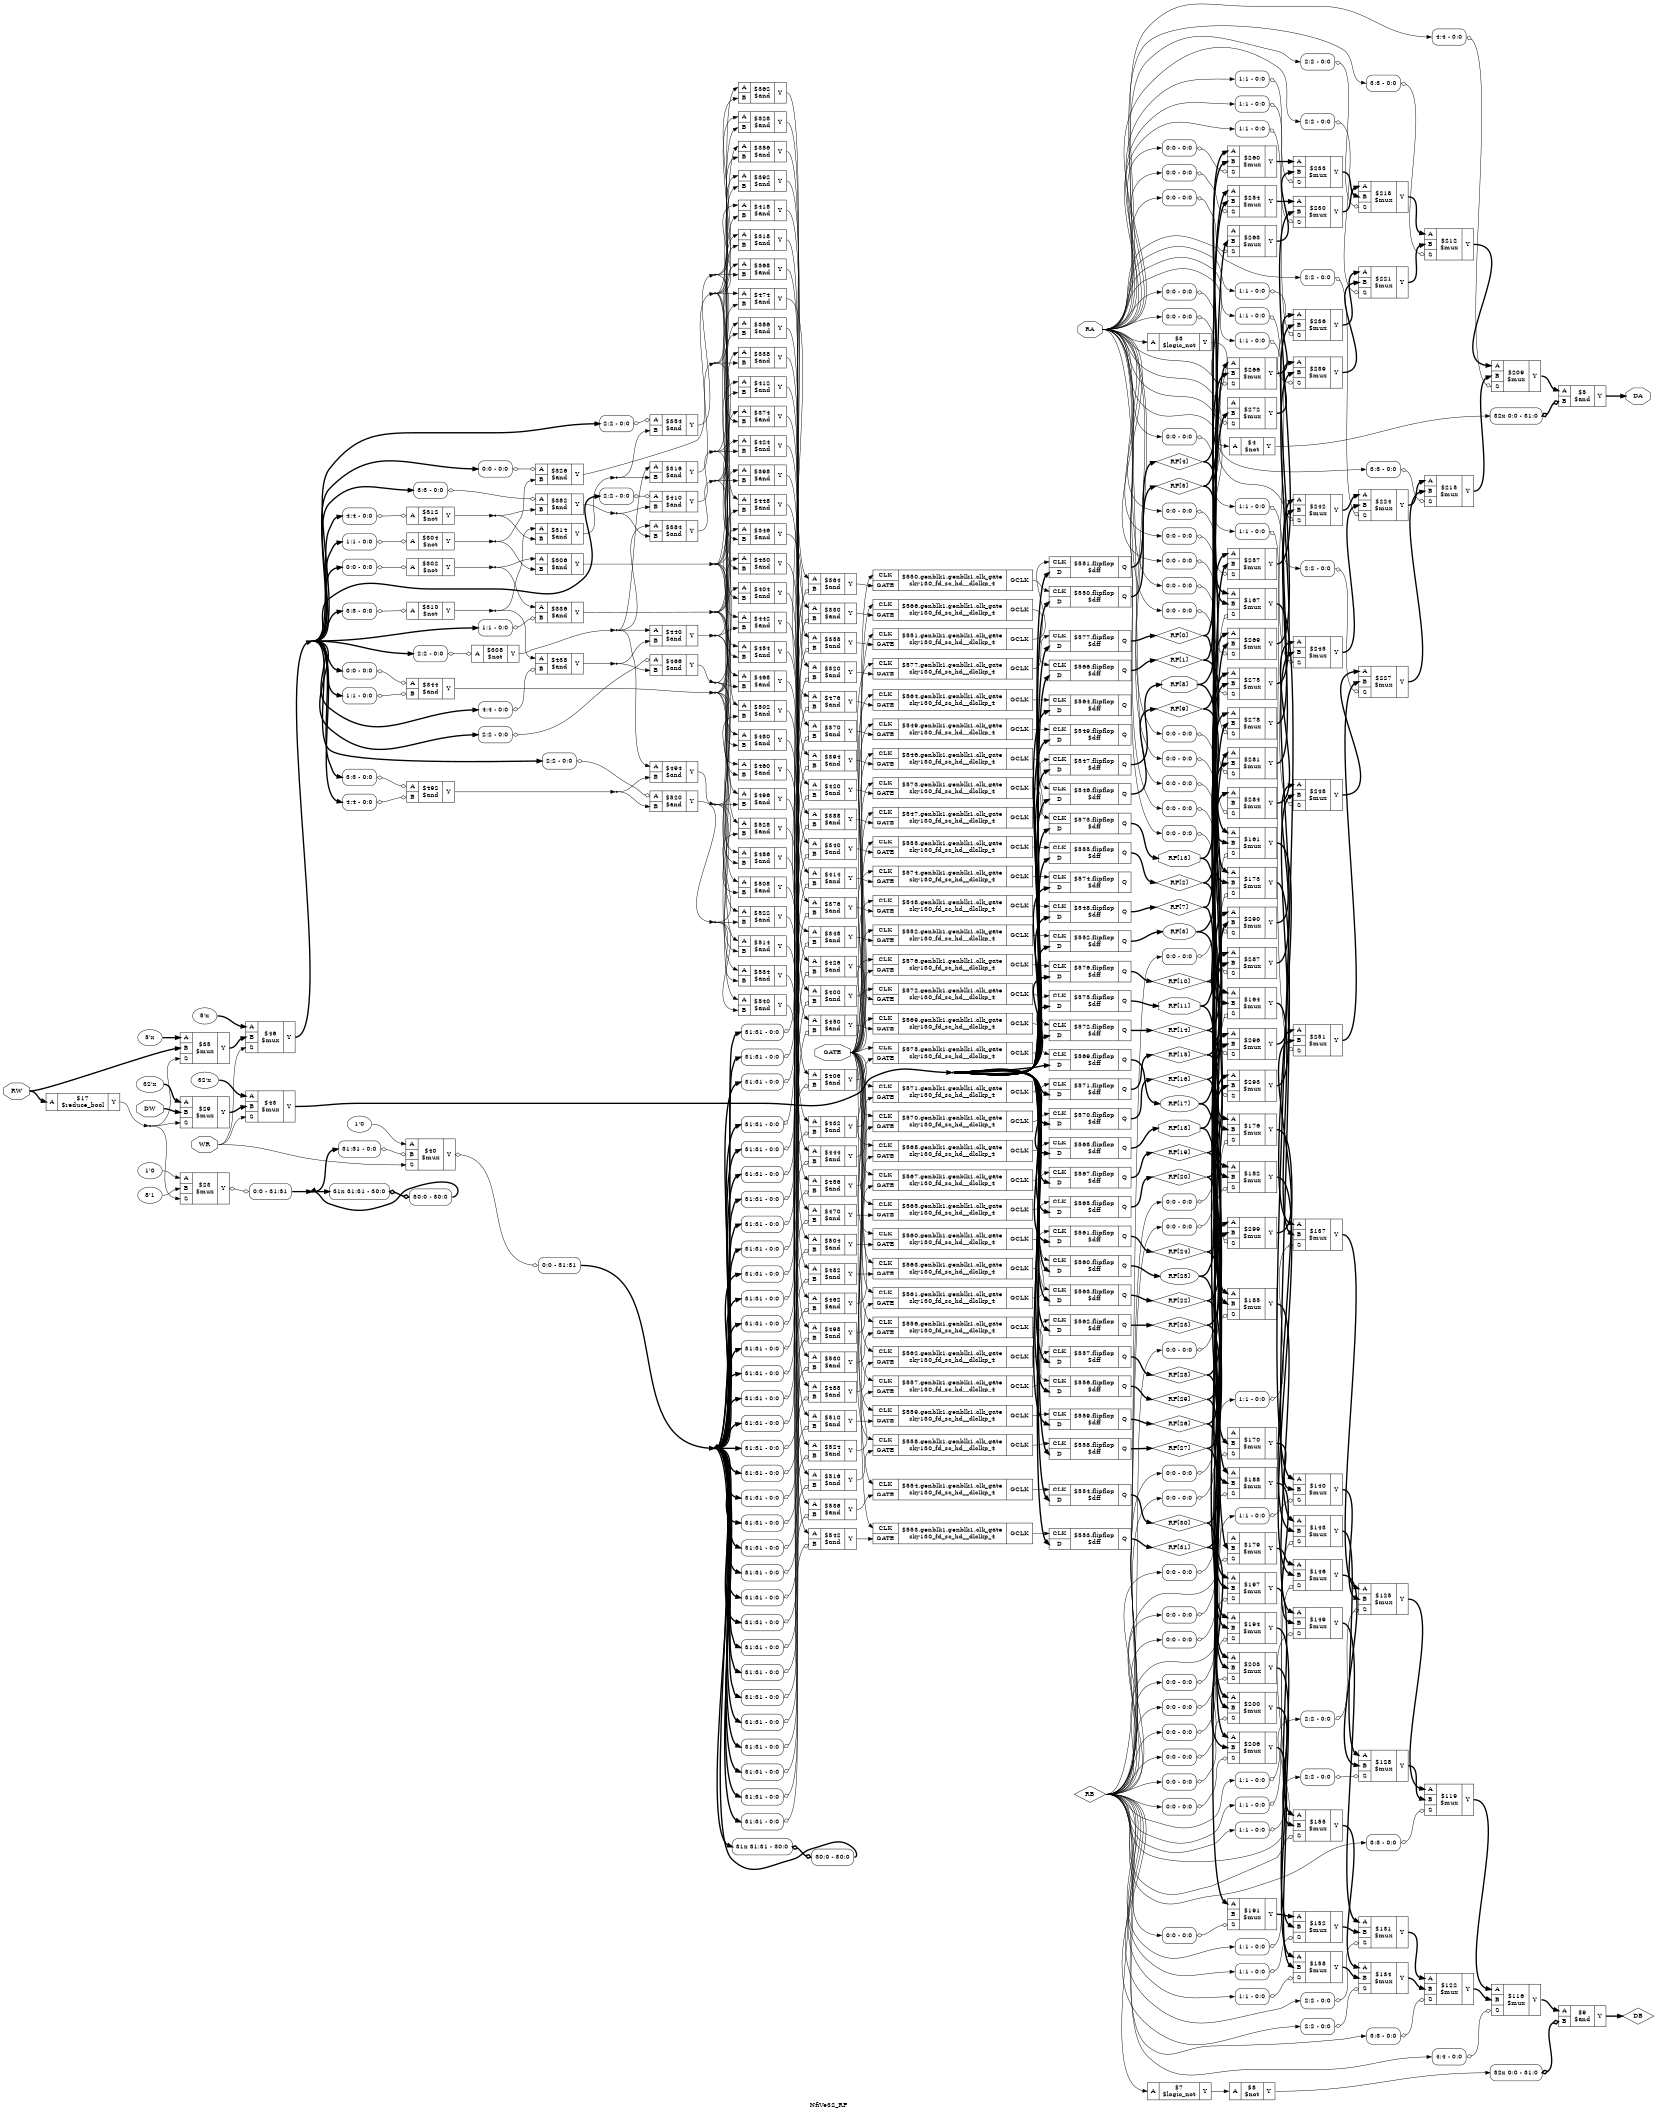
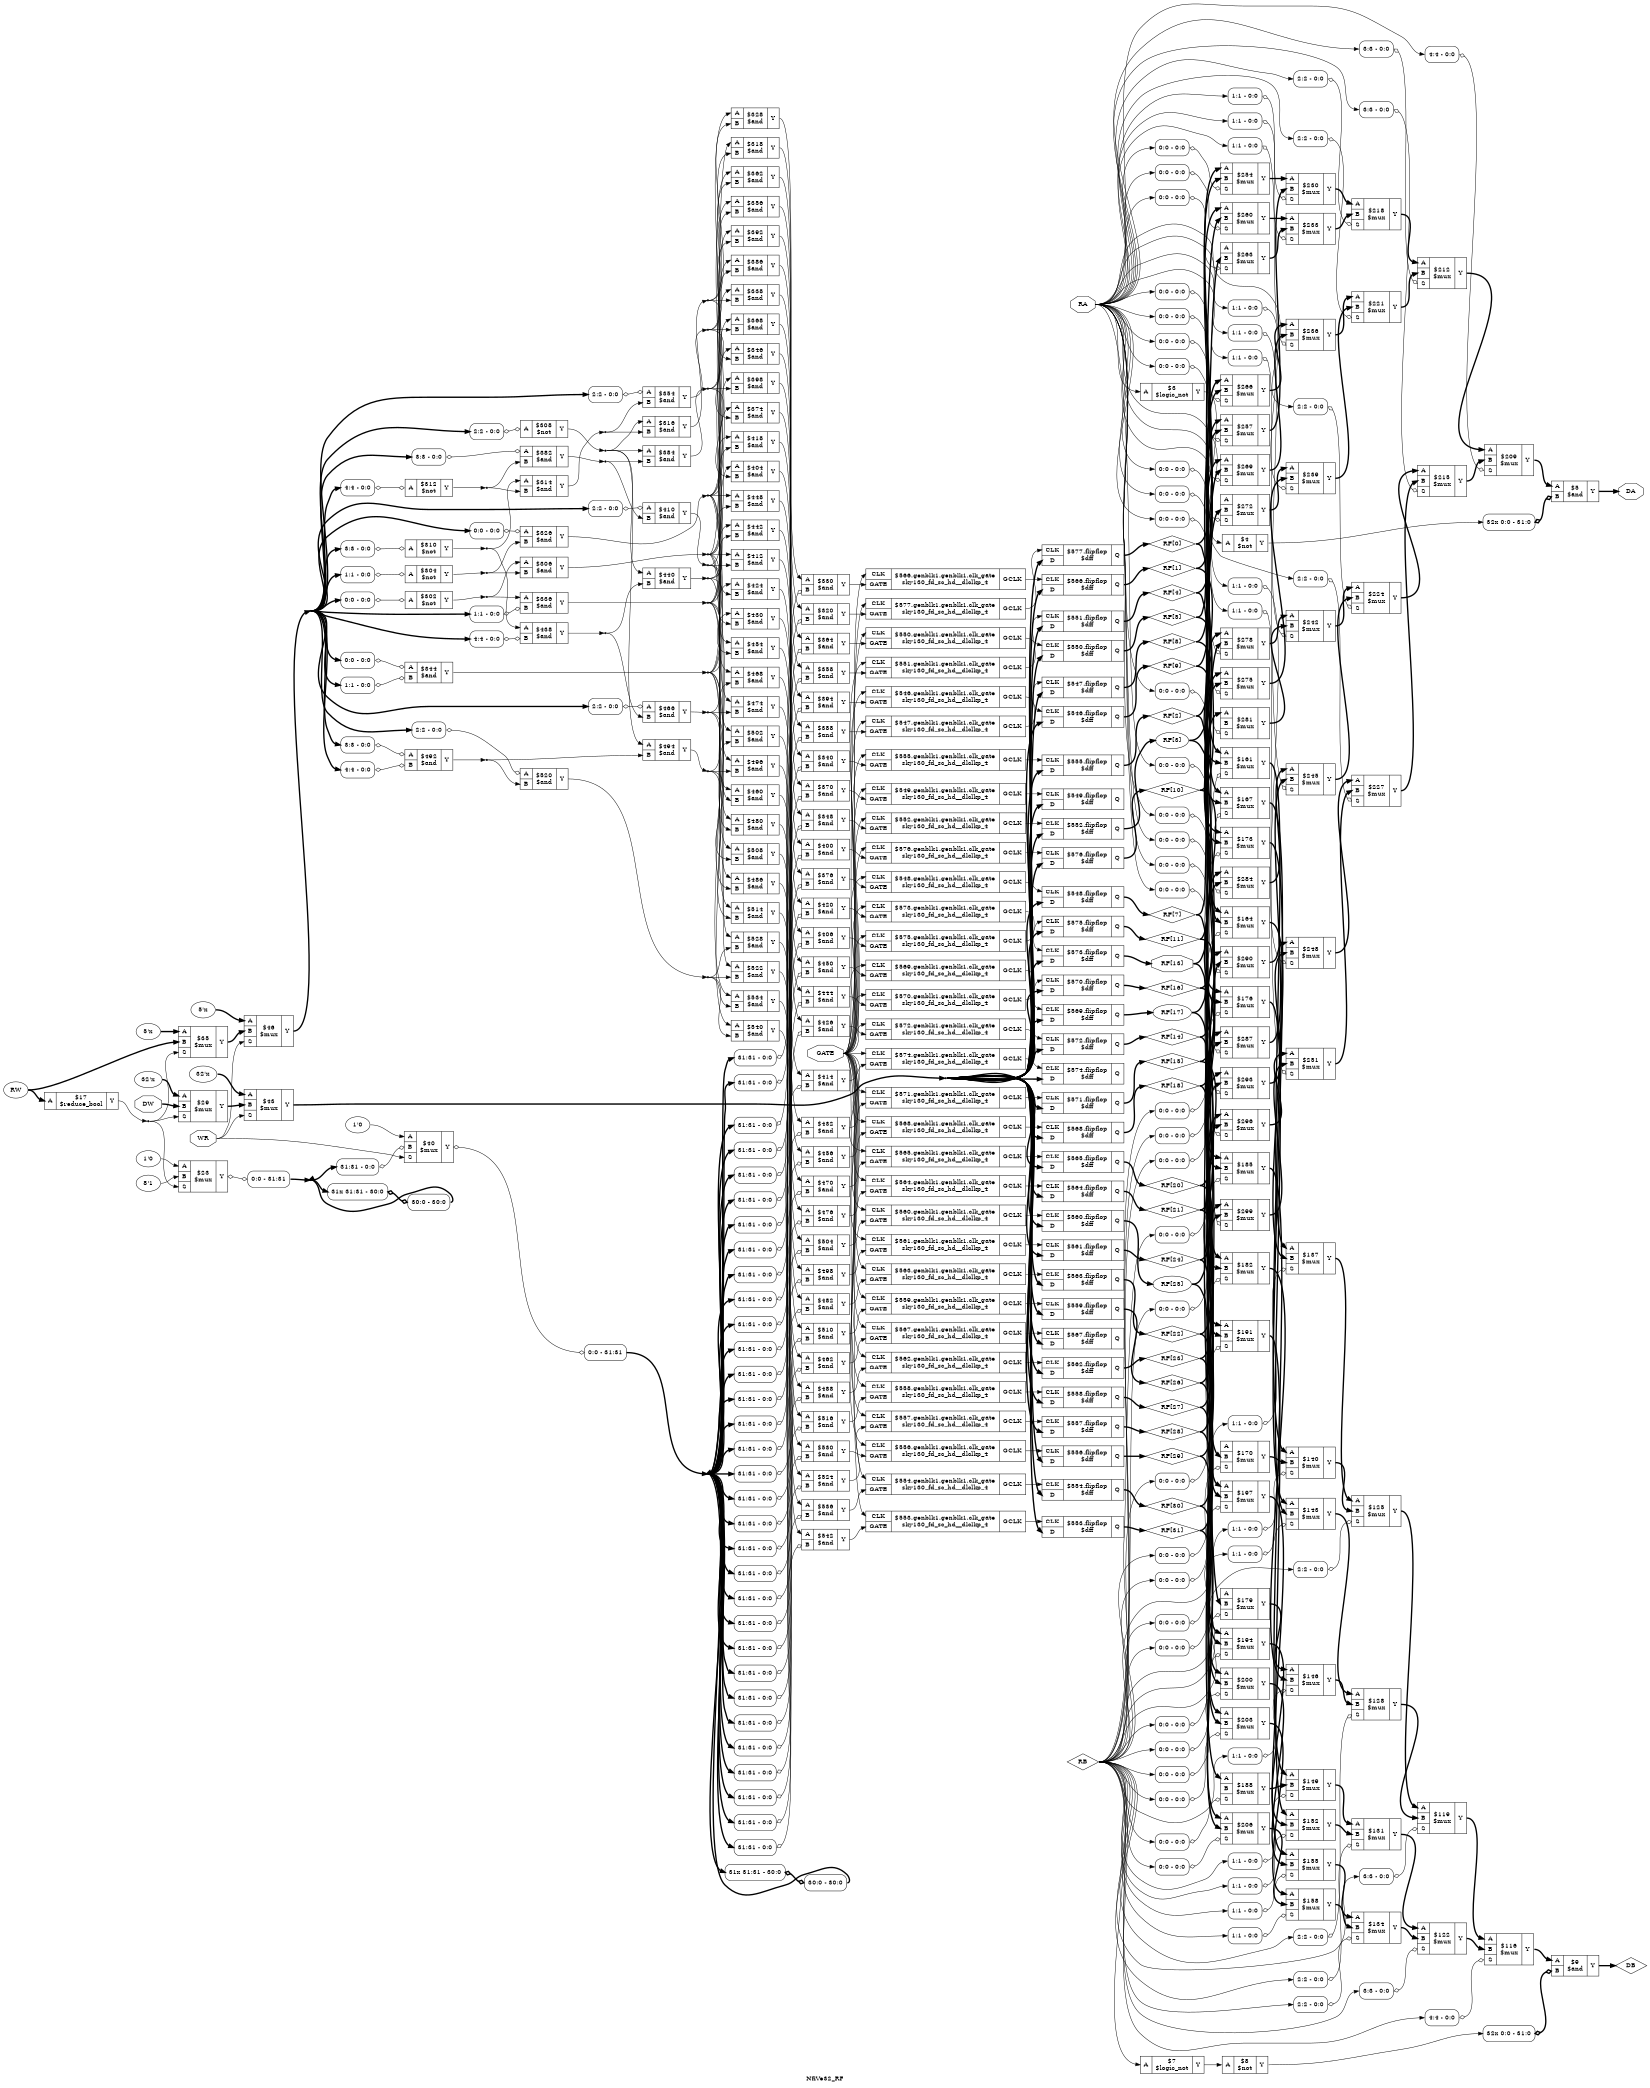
node "RF[8]": shape octagon -> diamond
node "RF[11]": shape octagon -> diamond
node "RW": shape octagon -> ellipse
node "RF[18]": shape octagon -> diamond
node "RF[19]": removed
node "RF[21]": added
